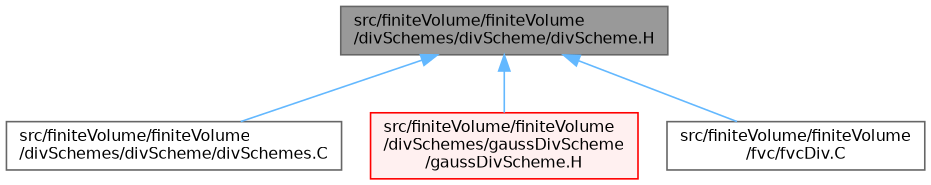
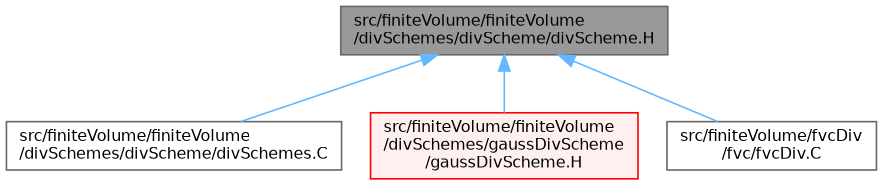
node "src/finiteVolume/finiteVolume /fvc/fvcDiv.C": label "src/finiteVolume/finiteVolume /fvc/fvcDiv.C" -> "src/finiteVolume/fvcDiv /fvc/fvcDiv.C"
